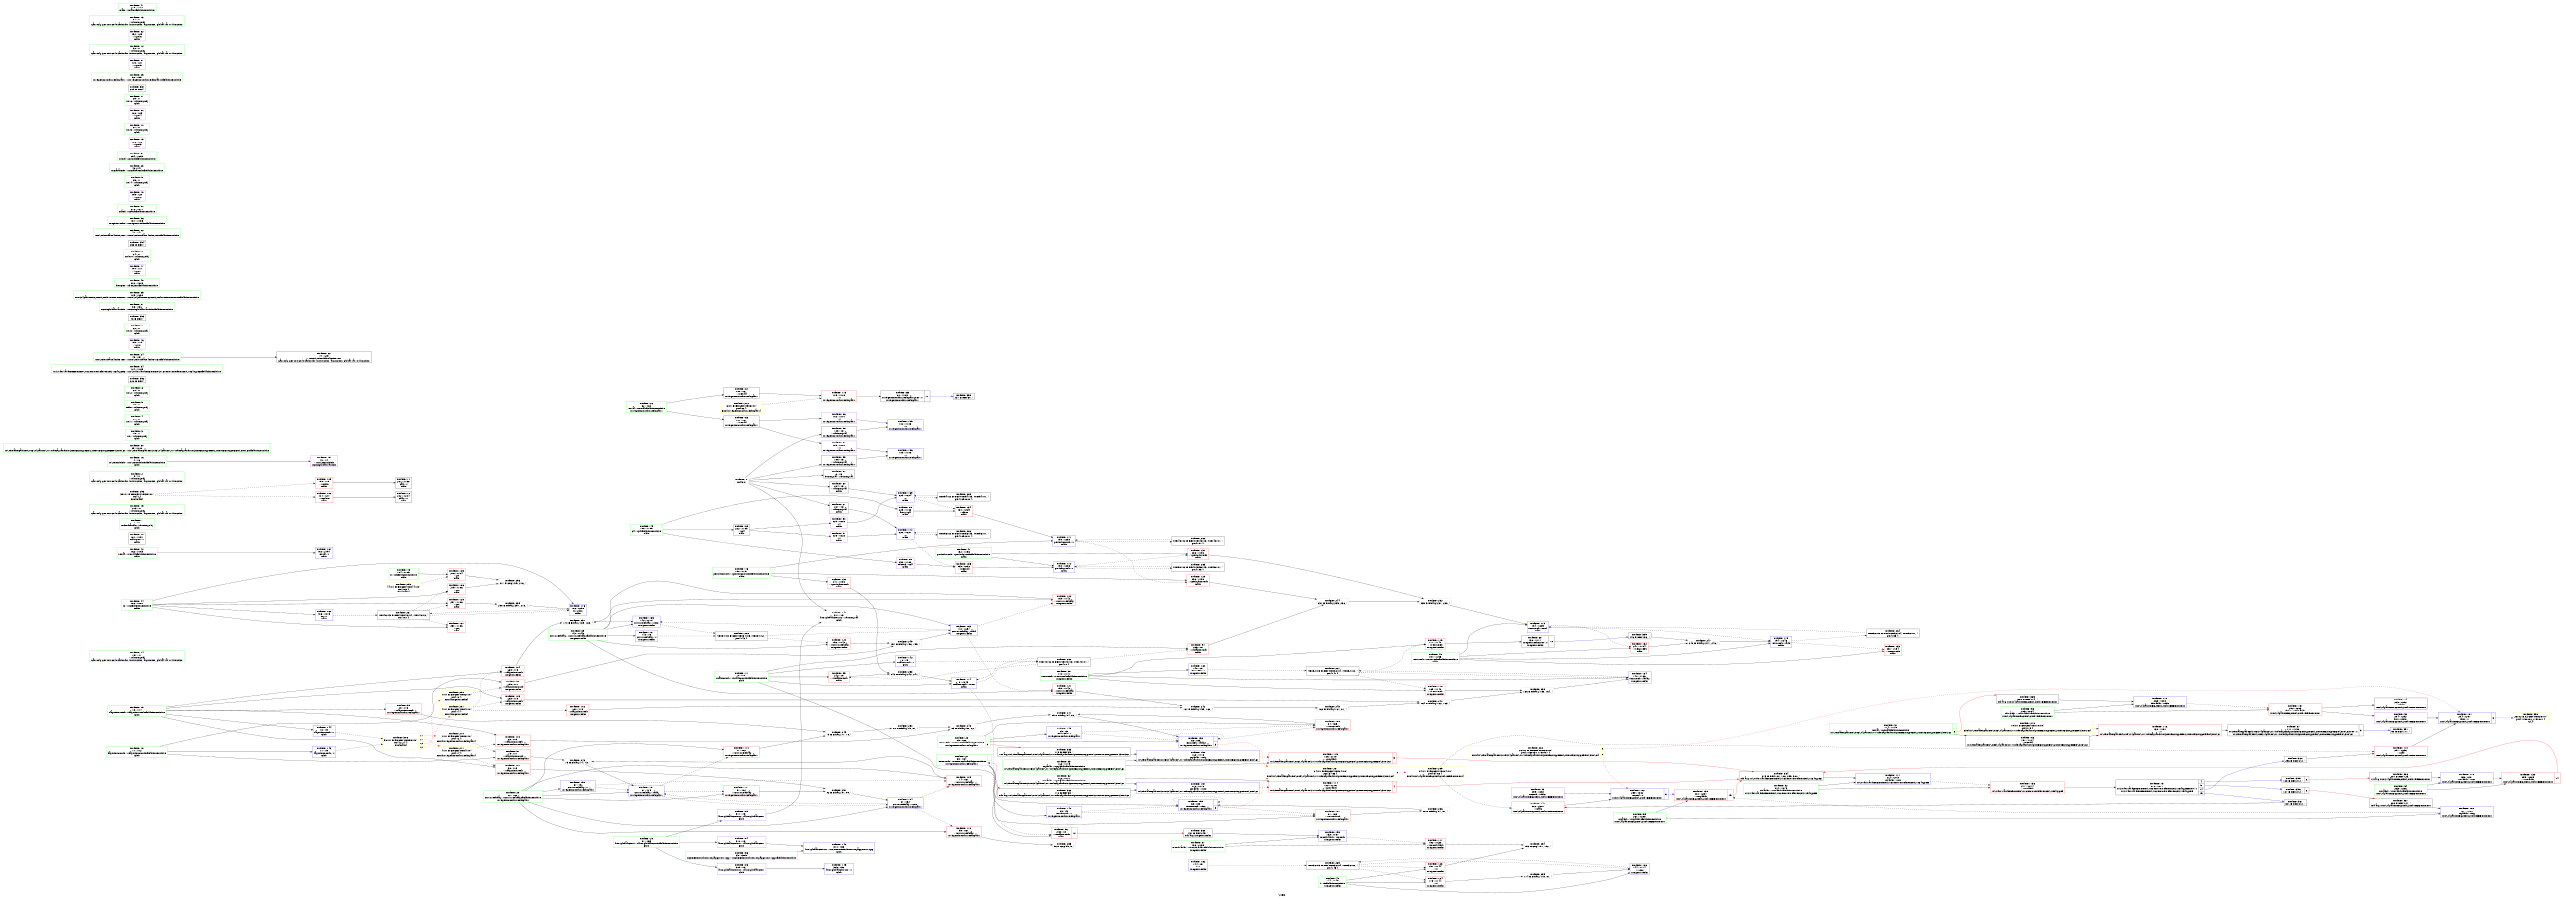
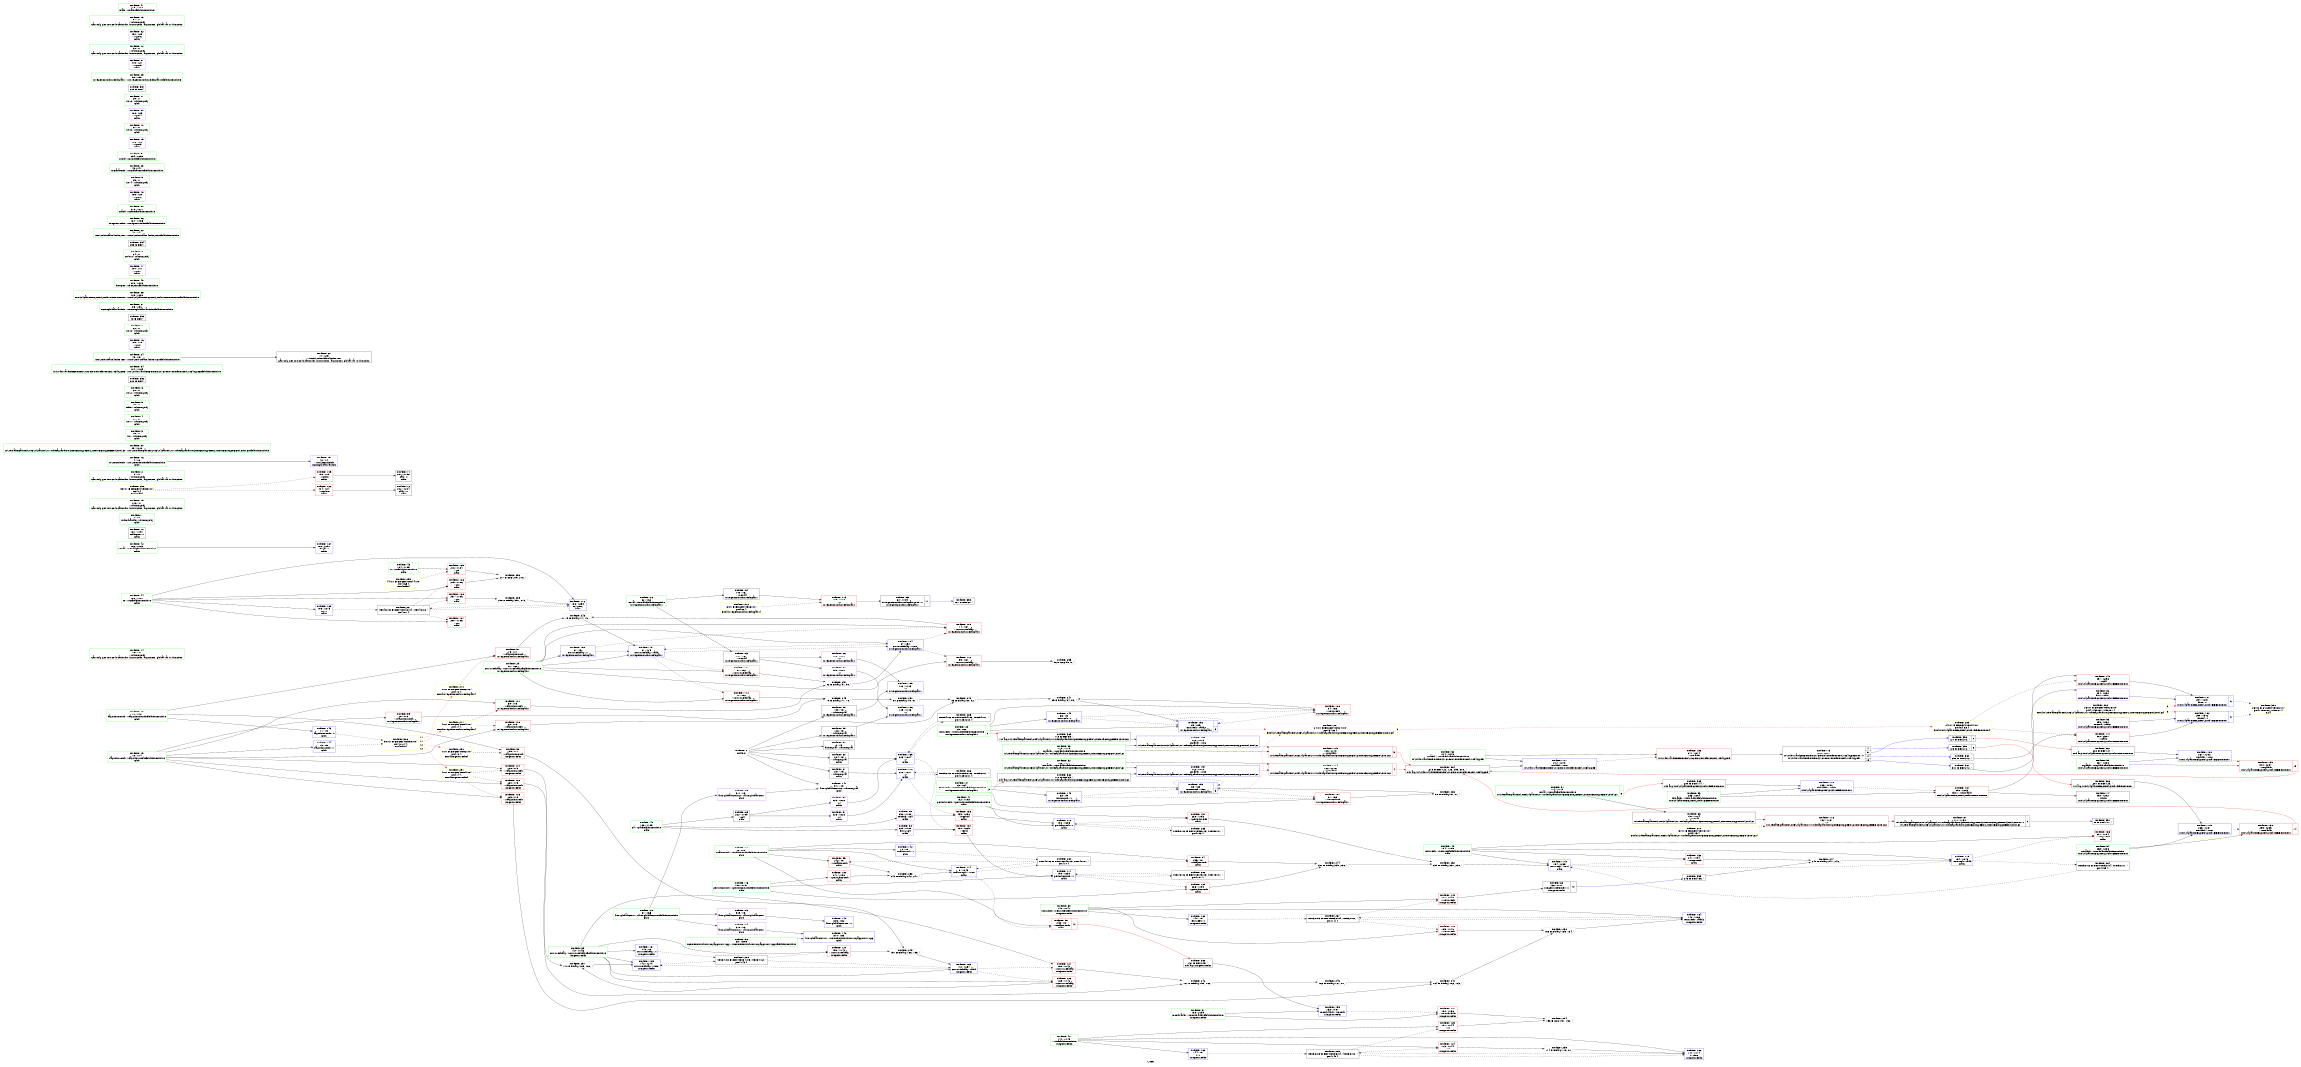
edge "NodeID: 19" -> "NodeID: 102": added
edge "NodeID: 182" -> "NodeID: 139": now "NodeID: 182" -> "NodeID: 350"
edge "NodeID: 40" -> "NodeID: 162": added
